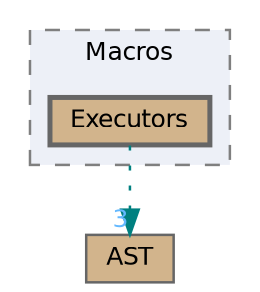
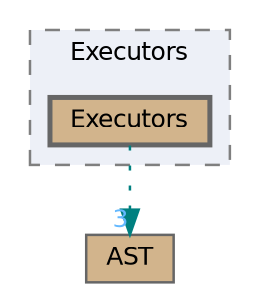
cluster "Macros": label "Macros" -> "Executors"
